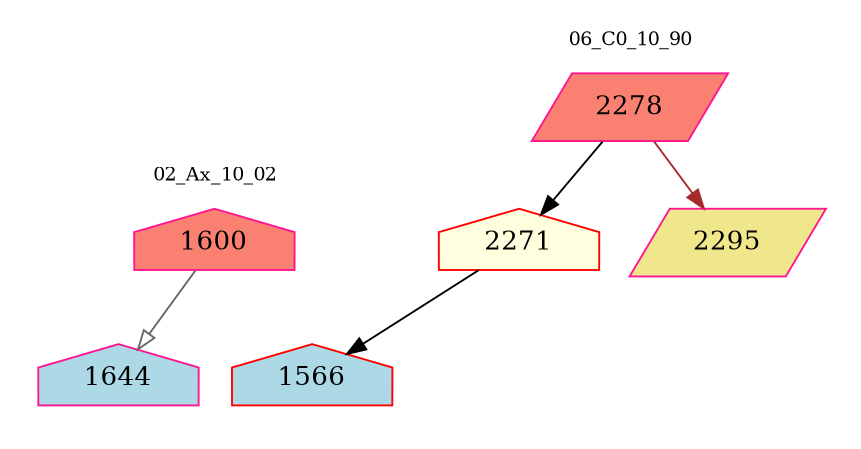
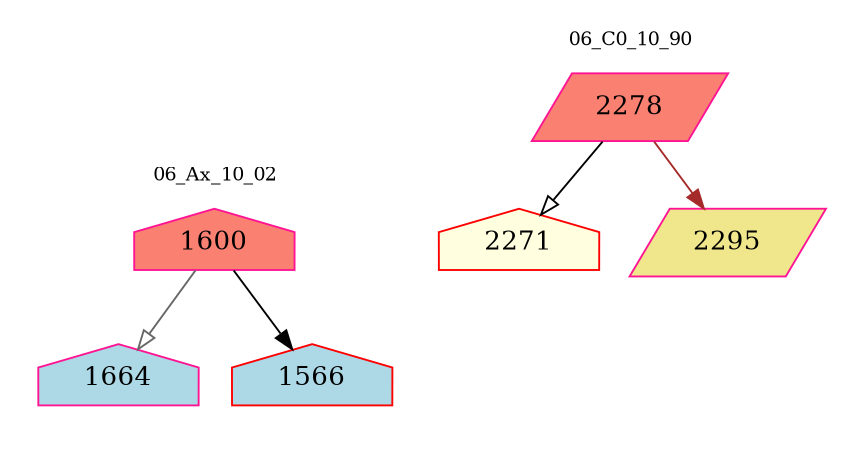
edge "2278" -> "2271": arrowhead normal -> onormal
cluster "02_Ax_10_02": label "02_Ax_10_02" -> "06_Ax_10_02"
edge "2271" -> "1566": now "1600" -> "1566"
node "1644": label "1644" -> "1664"
